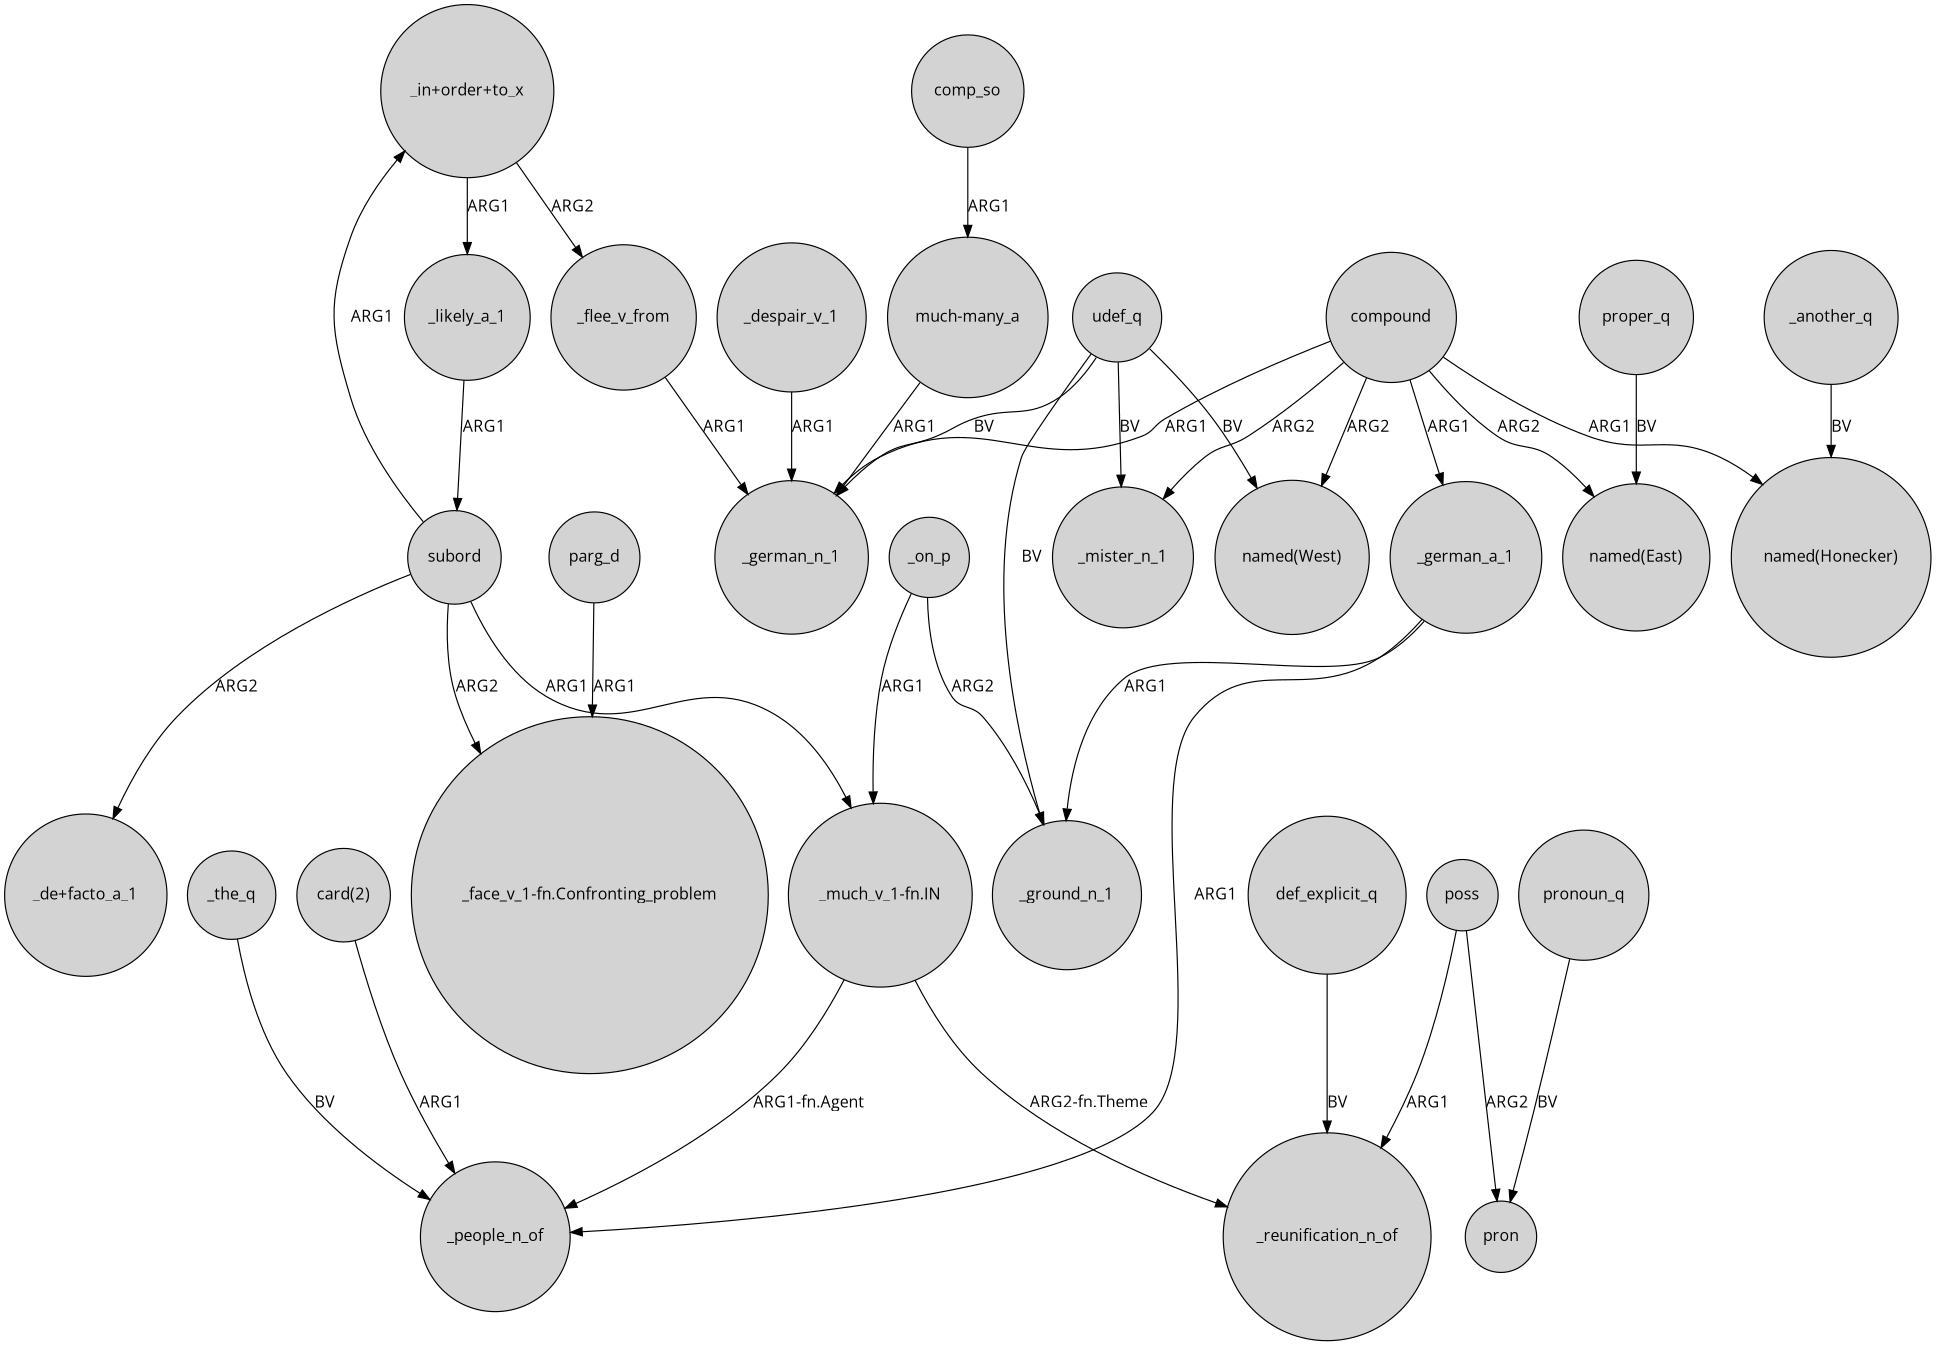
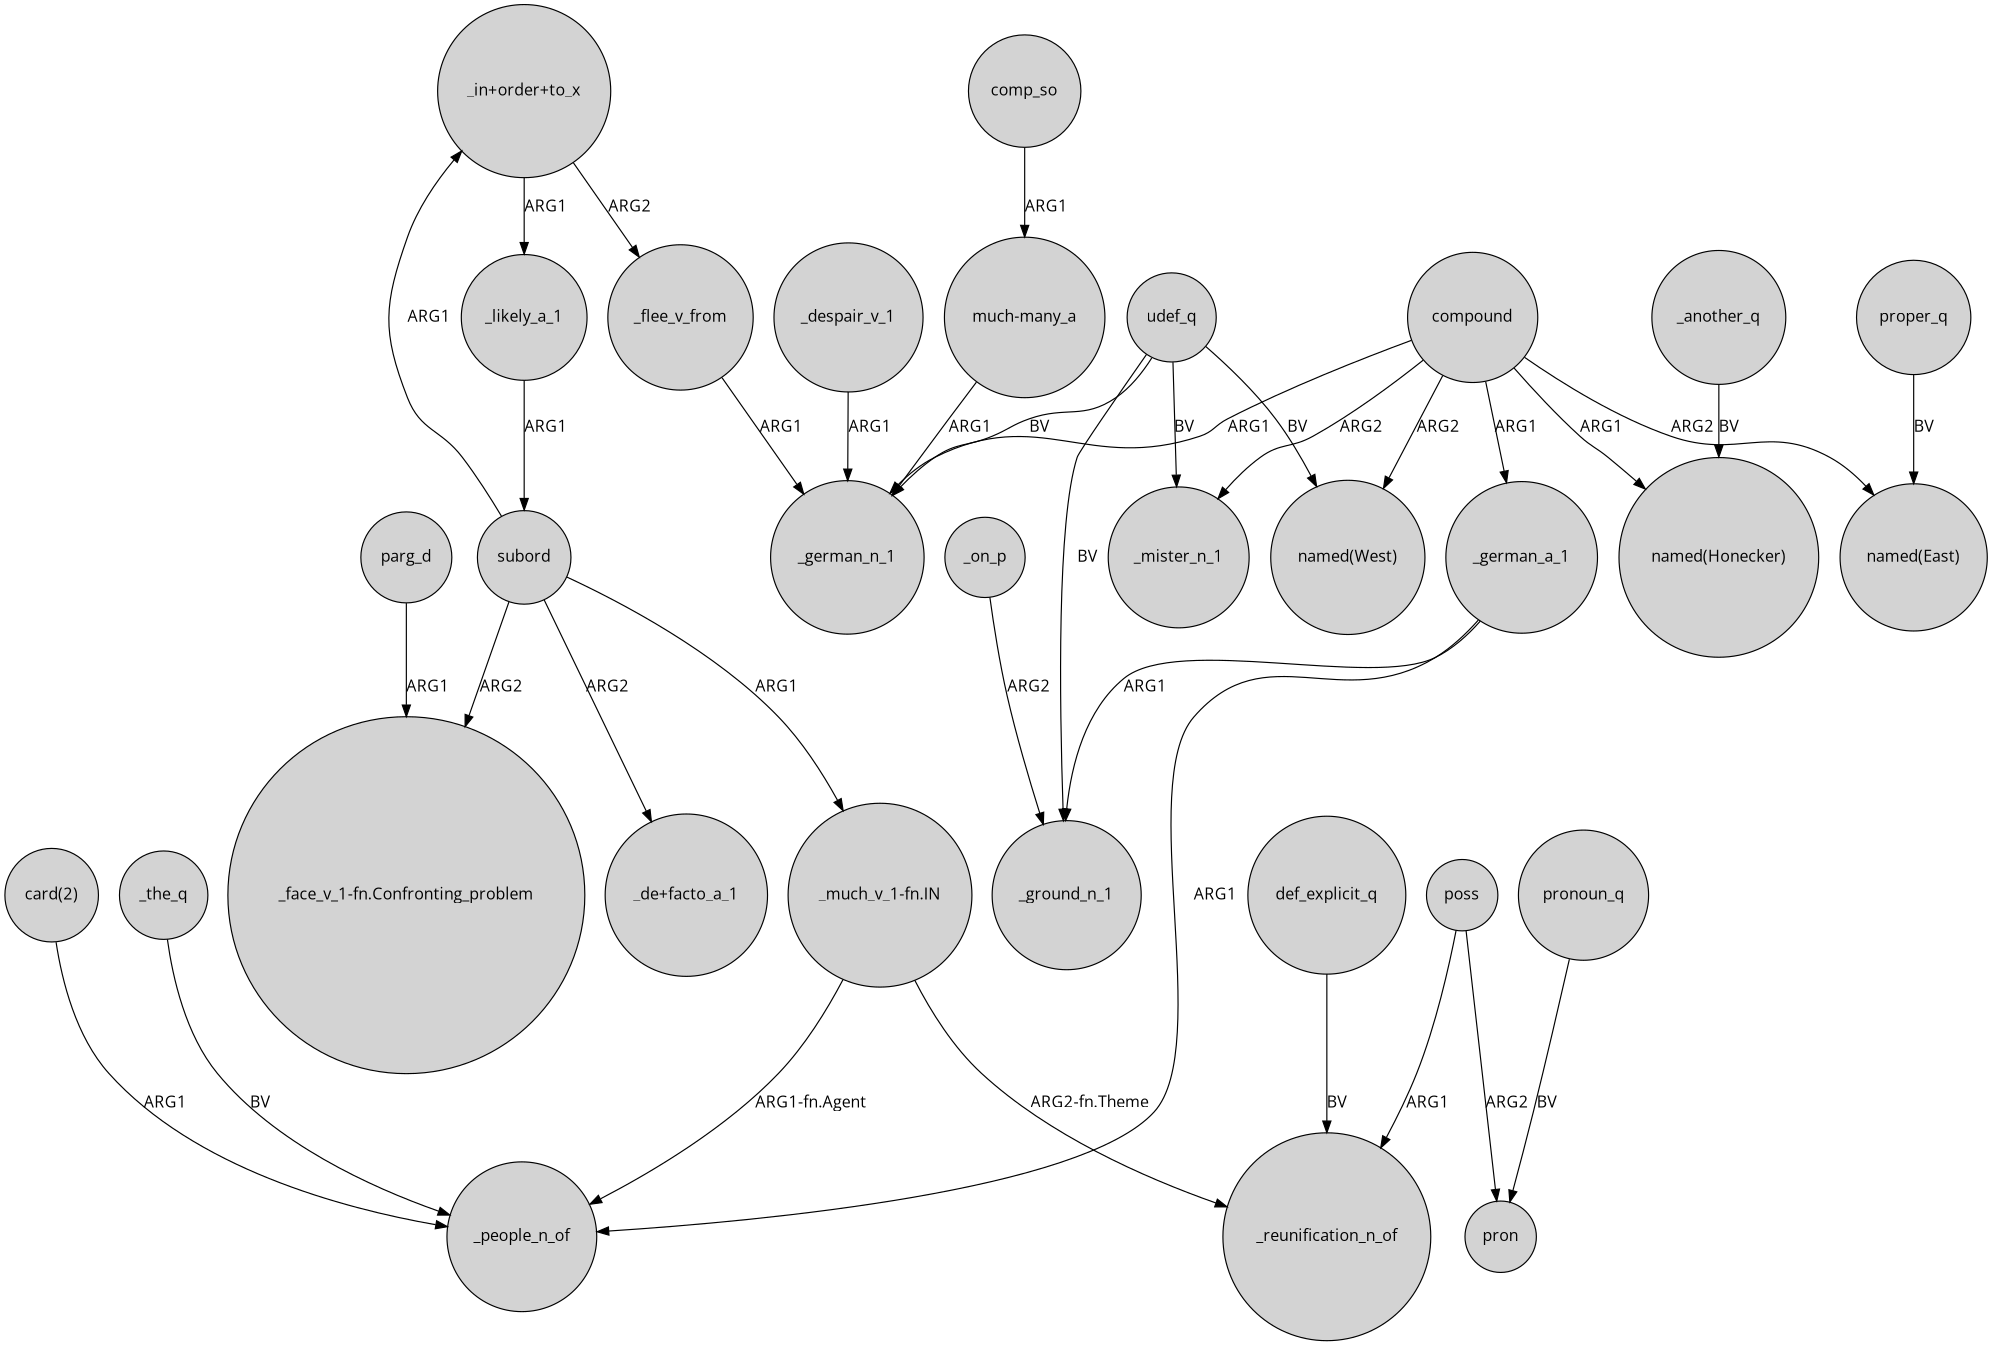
edge "_on_p" -> "_much_v_1-fn.IN": removed, label "ARG1"
